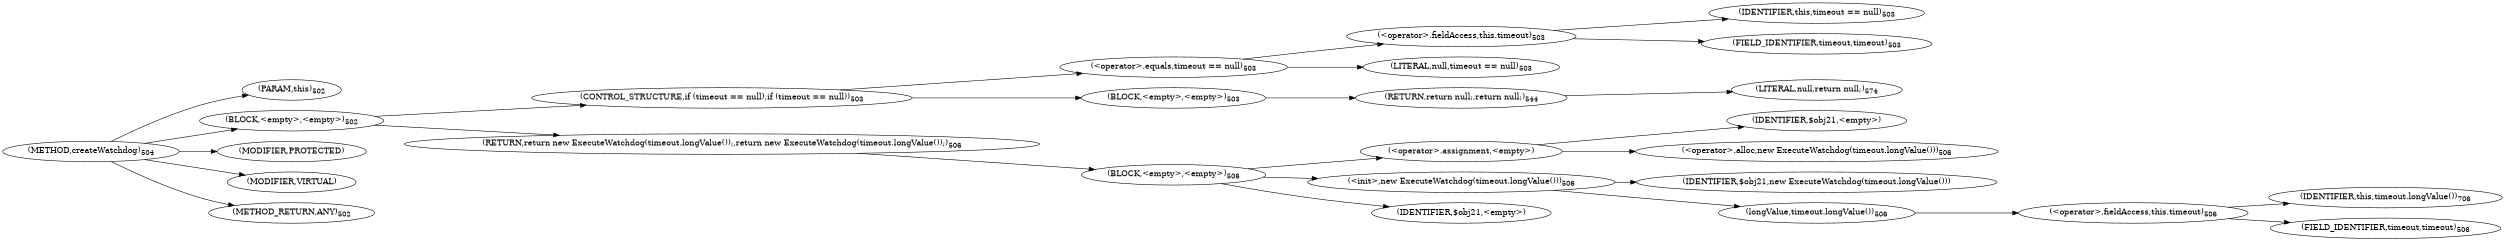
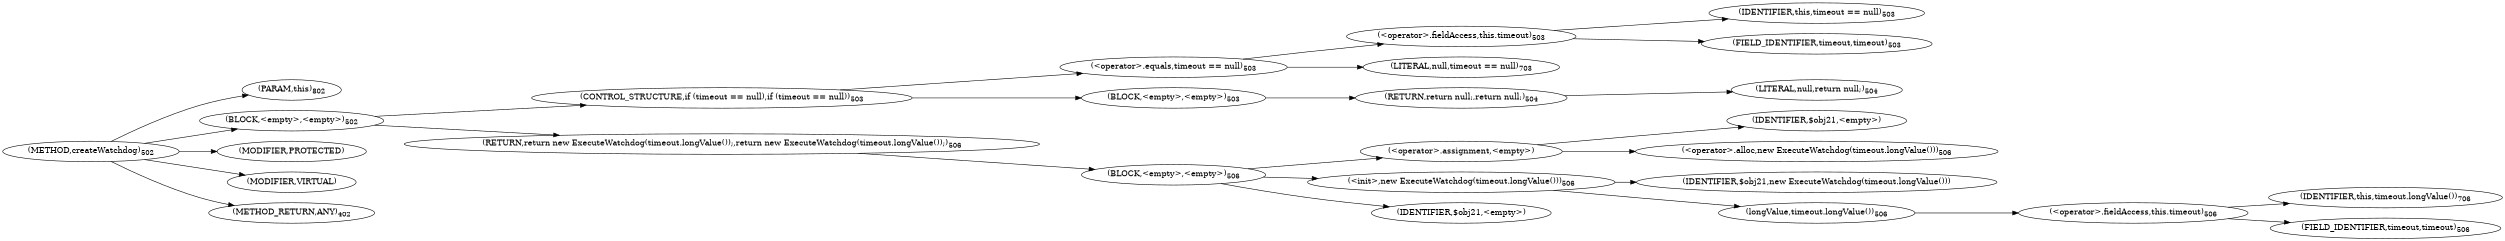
node "(LITERAL,null,timeout == null)": text "503" -> "703"
node "(PARAM,this)": text "502" -> "802"
node "(LITERAL,null,return null;)": text "574" -> "504"
node "(RETURN,return null;,return null;)": text "544" -> "504"
node "(METHOD,createWatchdog)": text "504" -> "502"
node "(METHOD_RETURN,ANY)": text "502" -> "402"
